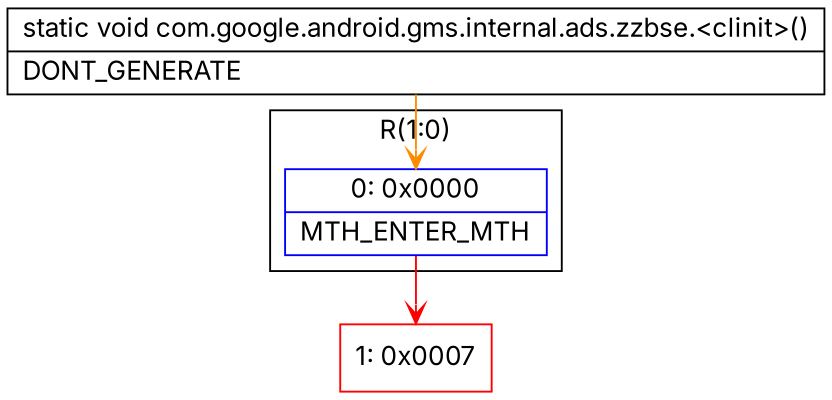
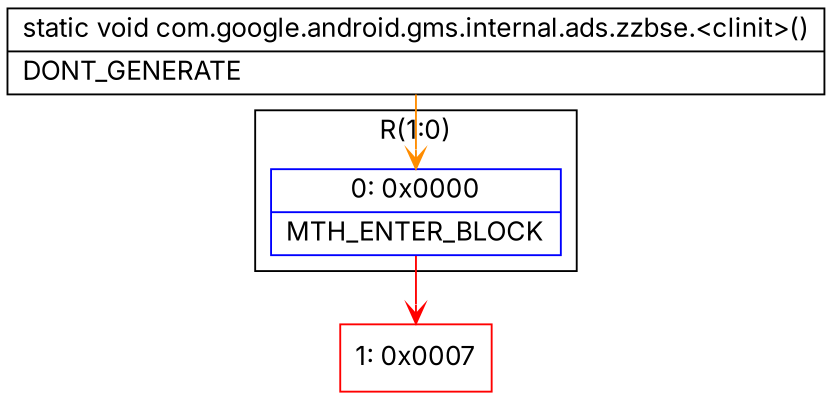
node "0: 0x0000": text "MTH_ENTER_MTH" -> "MTH_ENTER_BLOCK"
